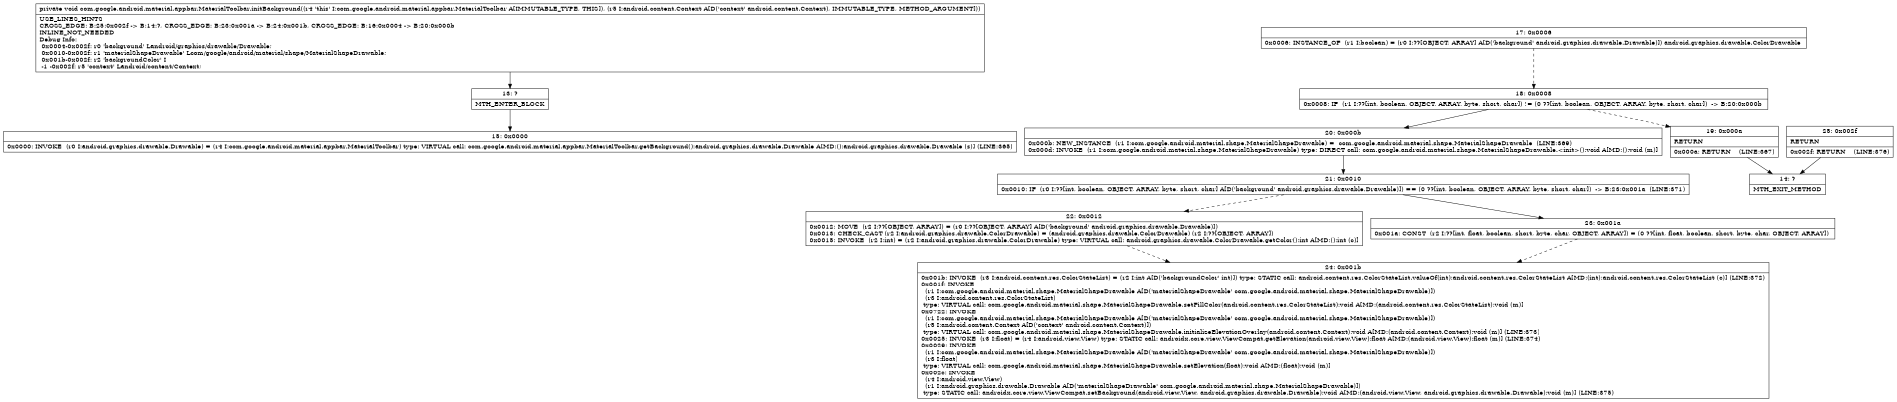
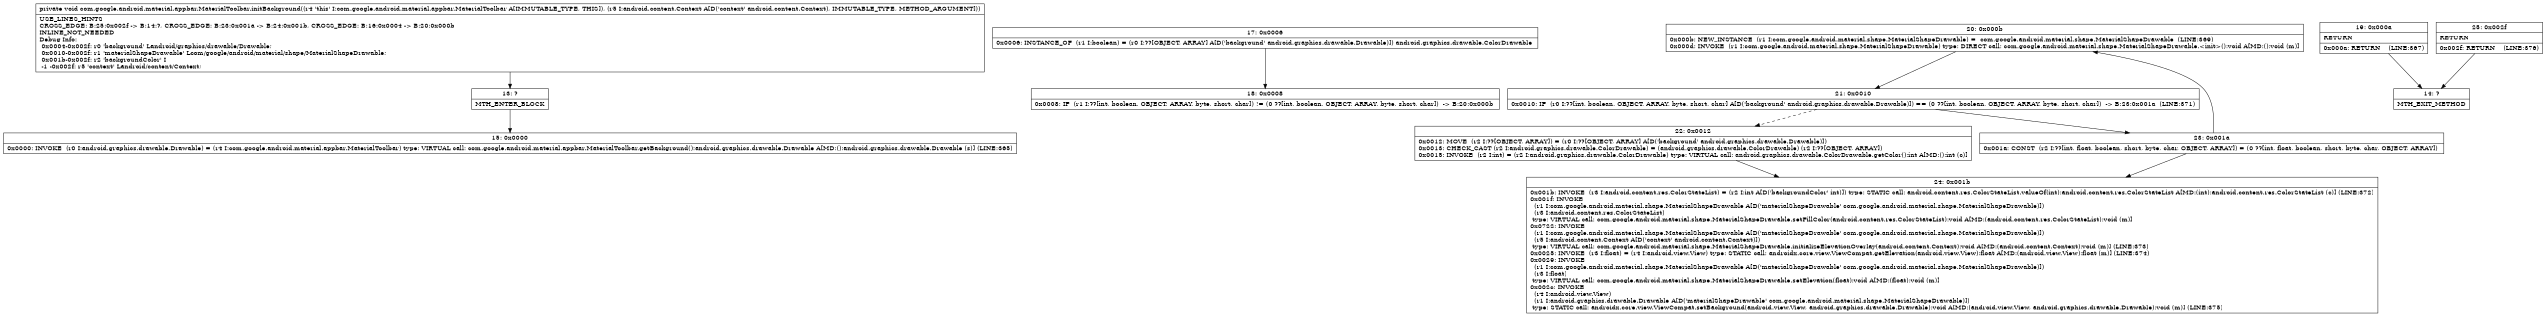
edge "17: 0x0006" -> "18: 0x0008": style dashed -> solid
edge "18: 0x0008" -> "19: 0x000a": removed
edge "18: 0x0008" -> "20: 0x000b": now "23: 0x001a" -> "20: 0x000b"
edge "23: 0x001a" -> "24: 0x001b": style dashed -> solid
edge "22: 0x0012" -> "24: 0x001b": style dashed -> solid
